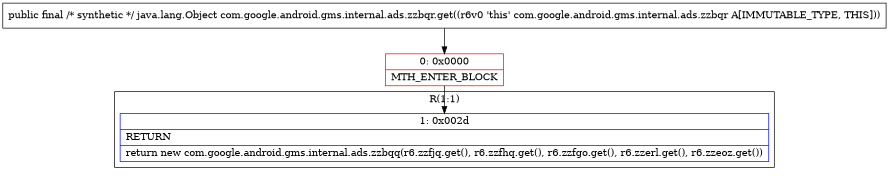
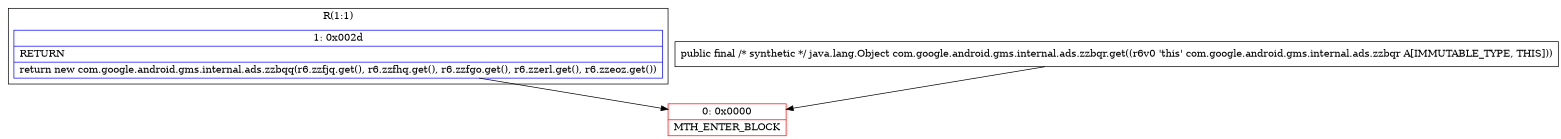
edge "0: 0x0000" -> "1: 0x002d": reversed
